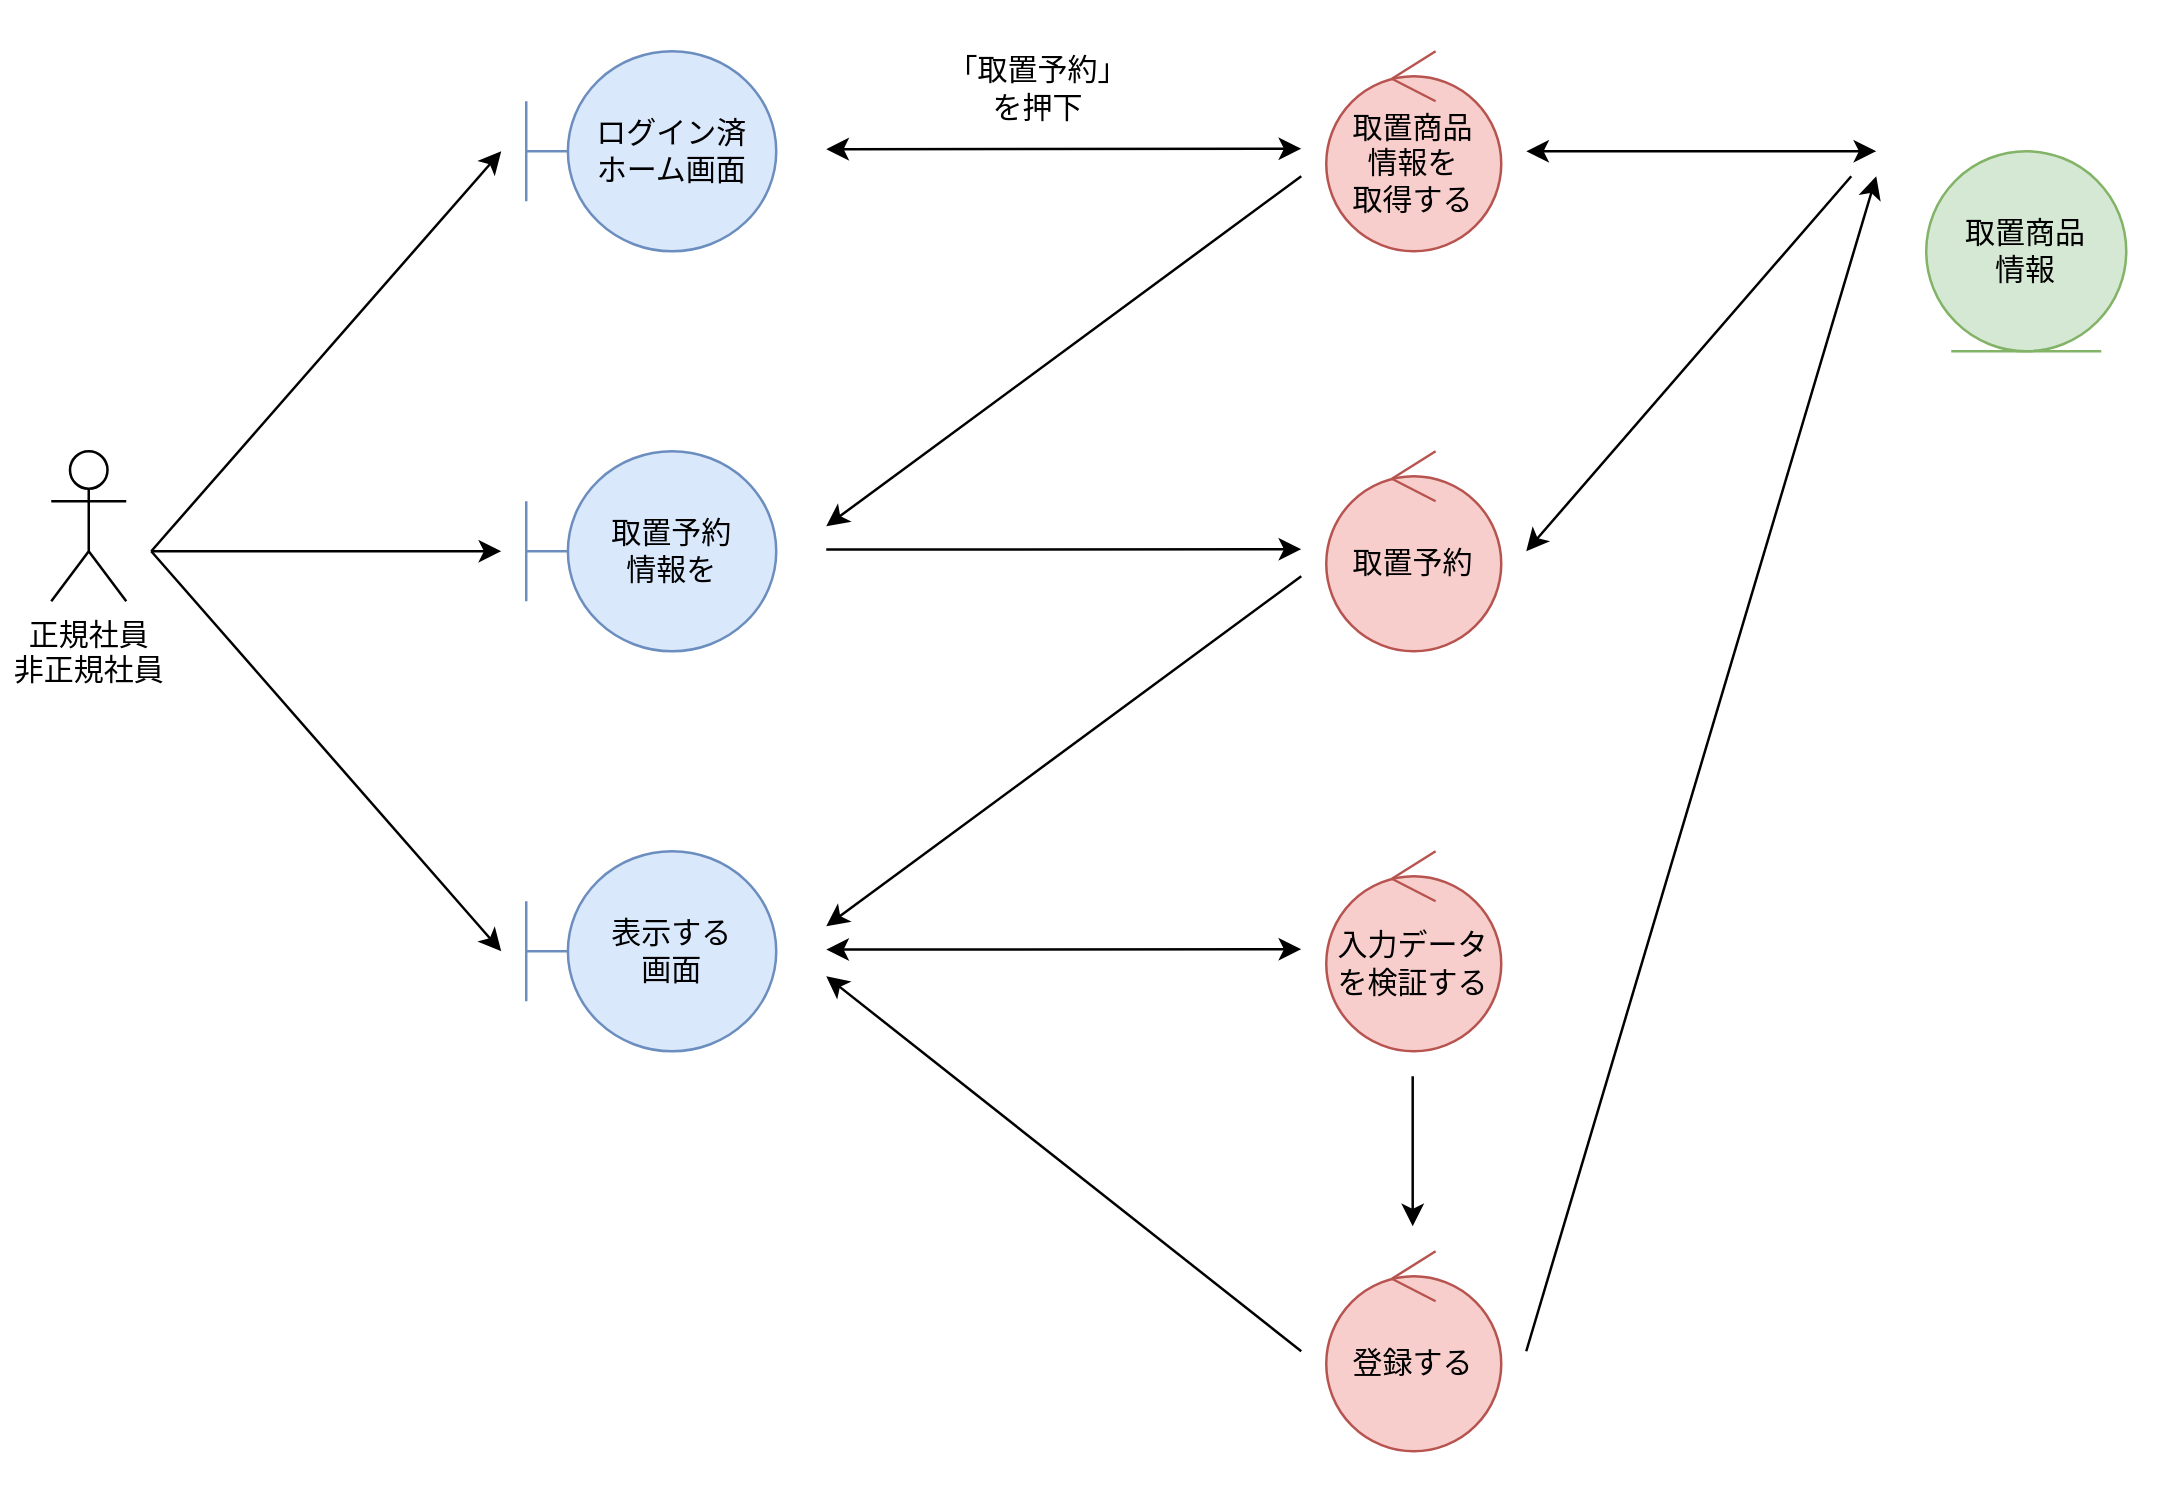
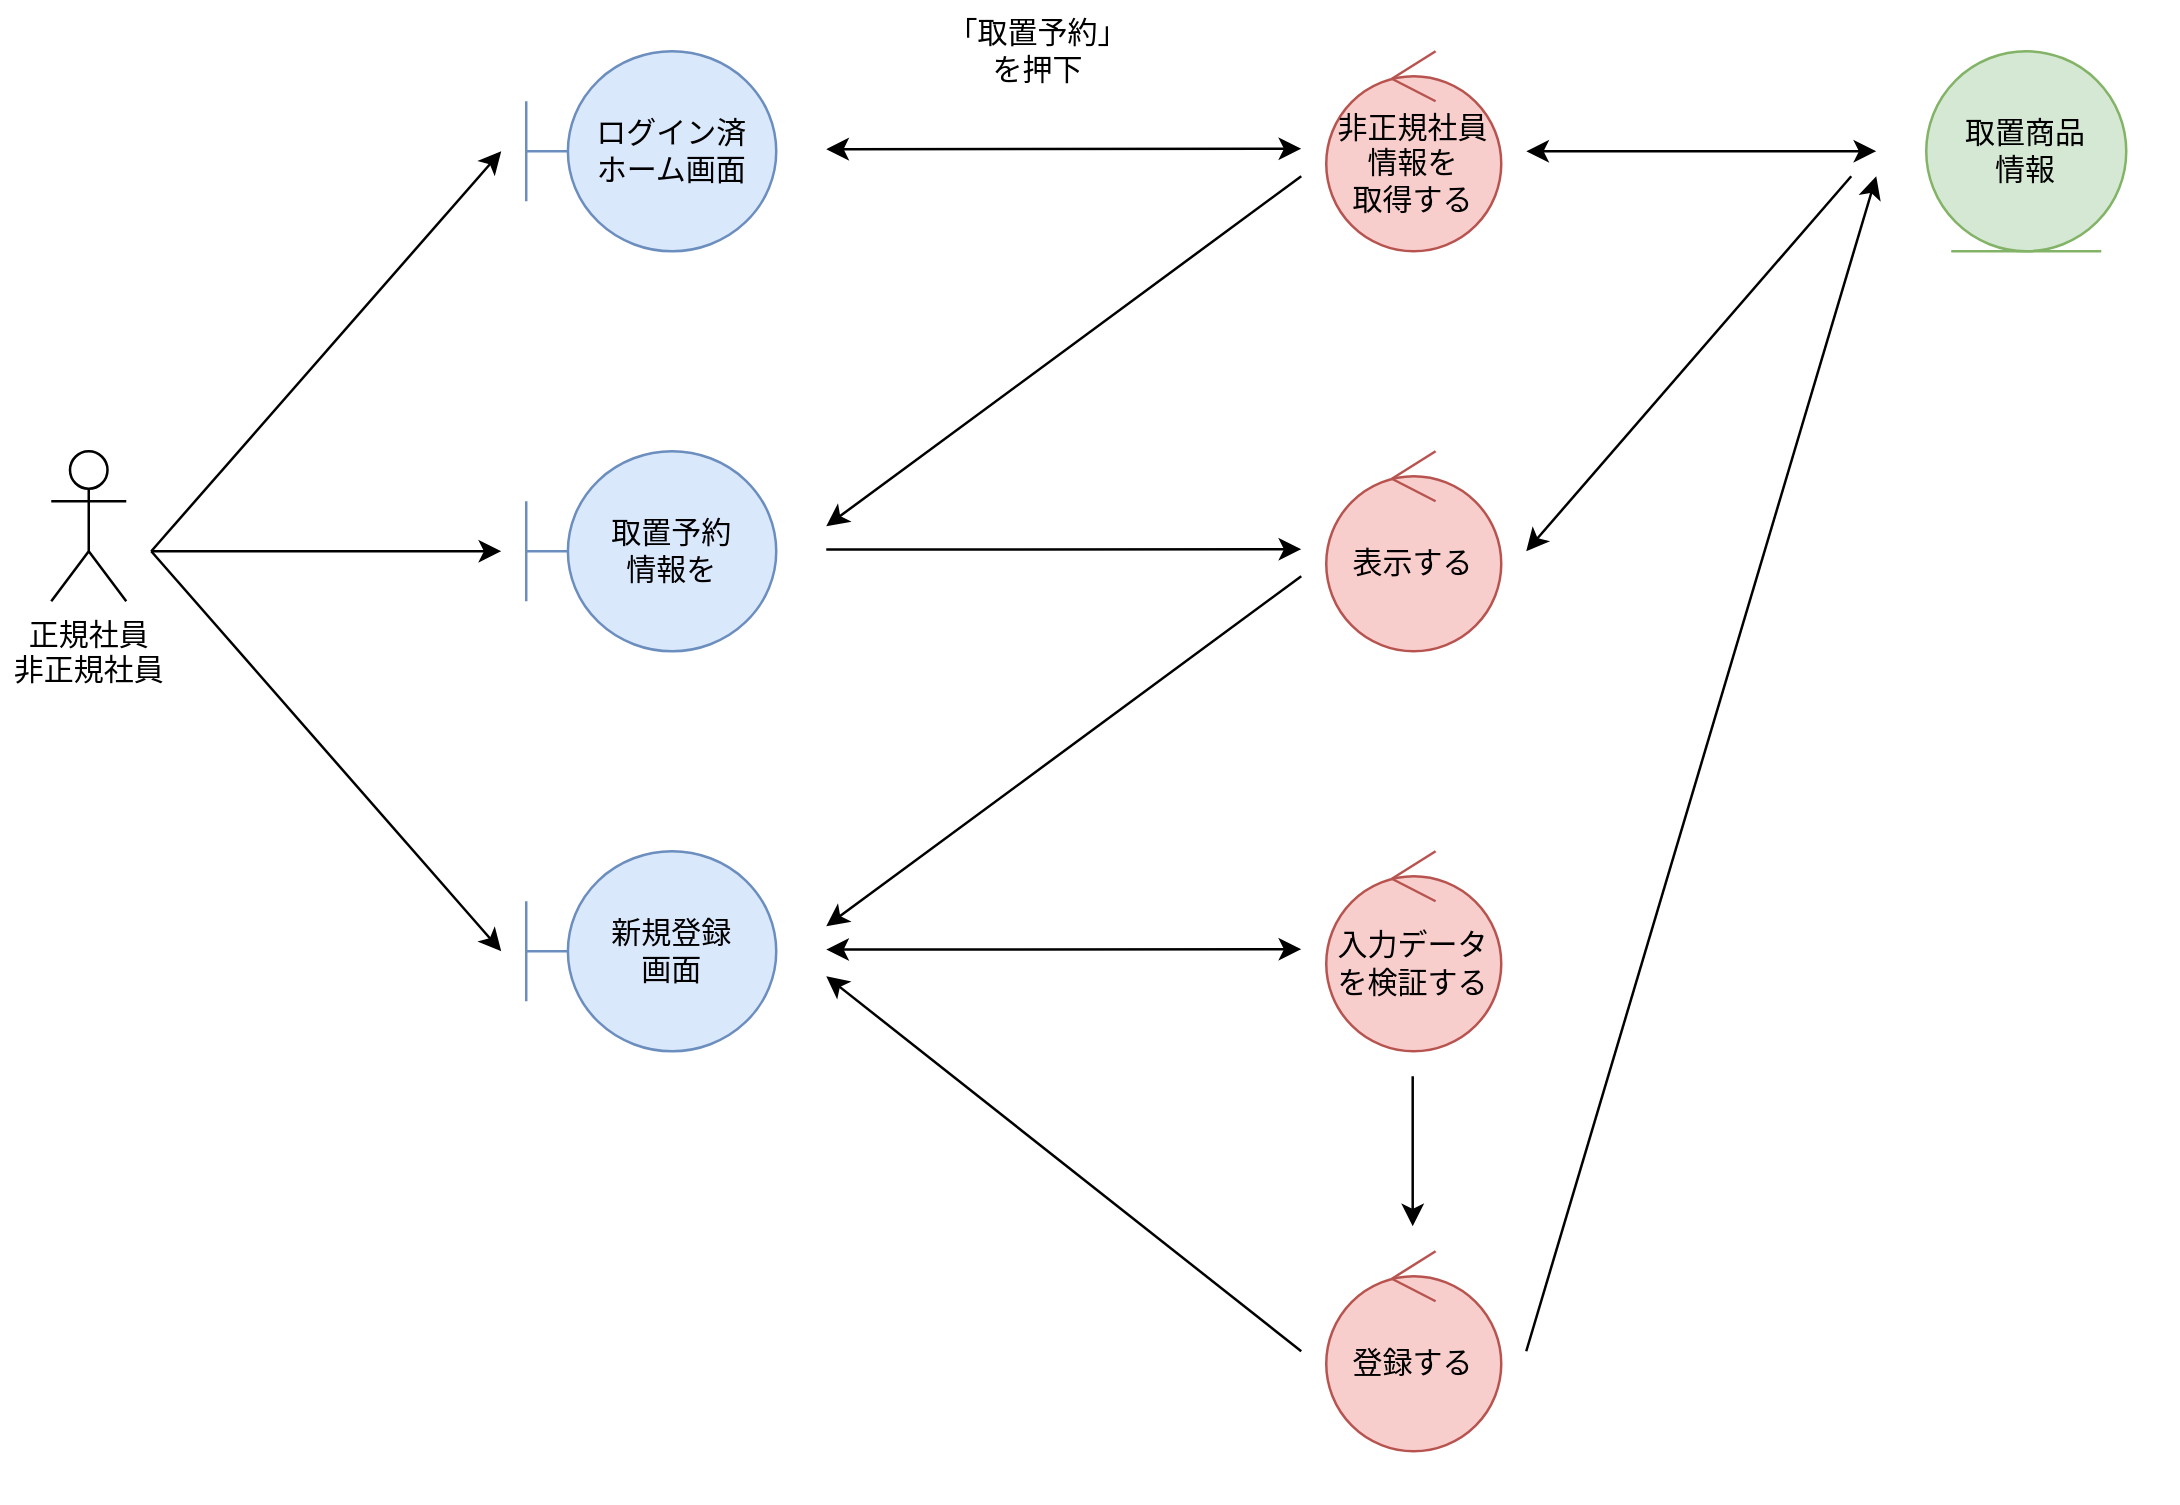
node "「取置予約」 を押下": moved (1039, 89) -> (1039, 51)
node "取置商品 情報を 取得する": label "取置商品 情報を 取得する" -> "非正規社員 情報を 取得する"
node "取置商品 情報": moved (2026, 251) -> (2026, 151)
node "取置予約": label "取置予約" -> "表示する"
node "表示する 画面": label "表示する 画面" -> "新規登録 画面"
